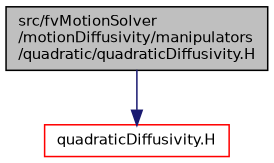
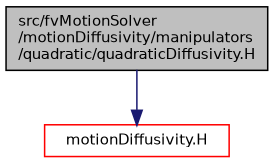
node "quadraticDiffusivity.H": label "quadraticDiffusivity.H" -> "motionDiffusivity.H"
